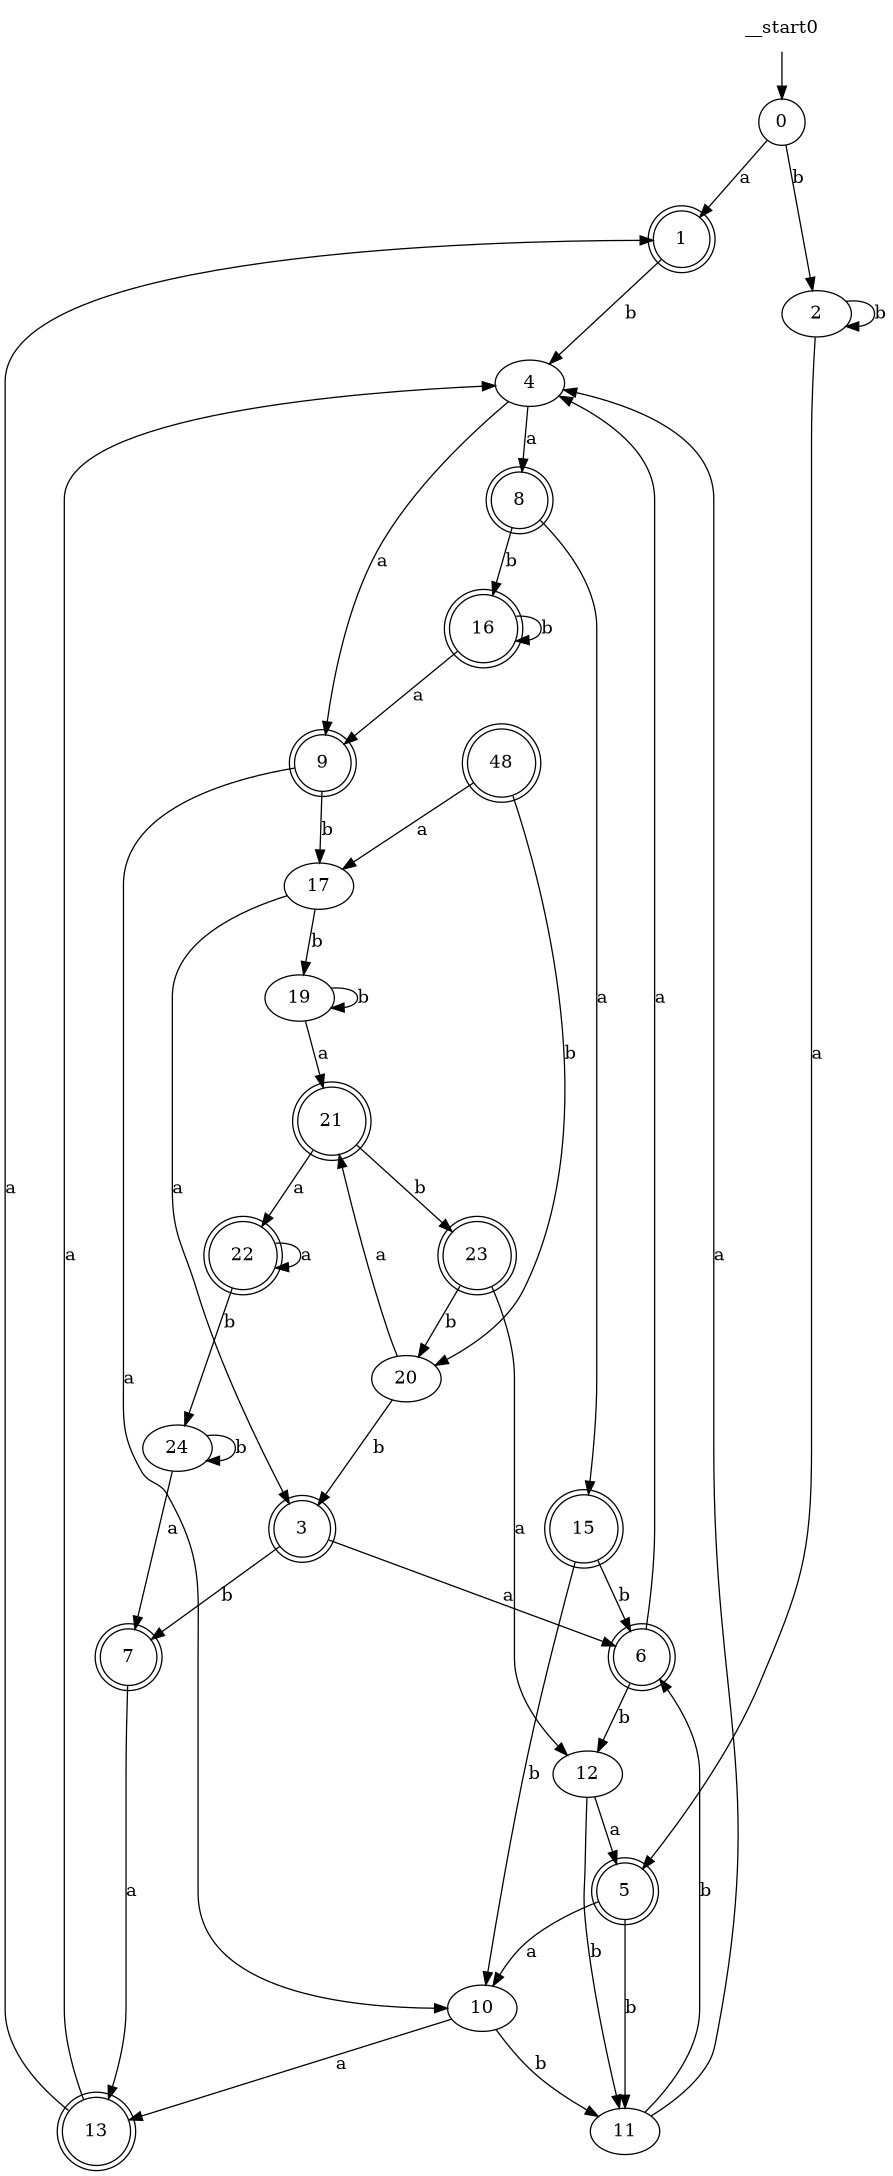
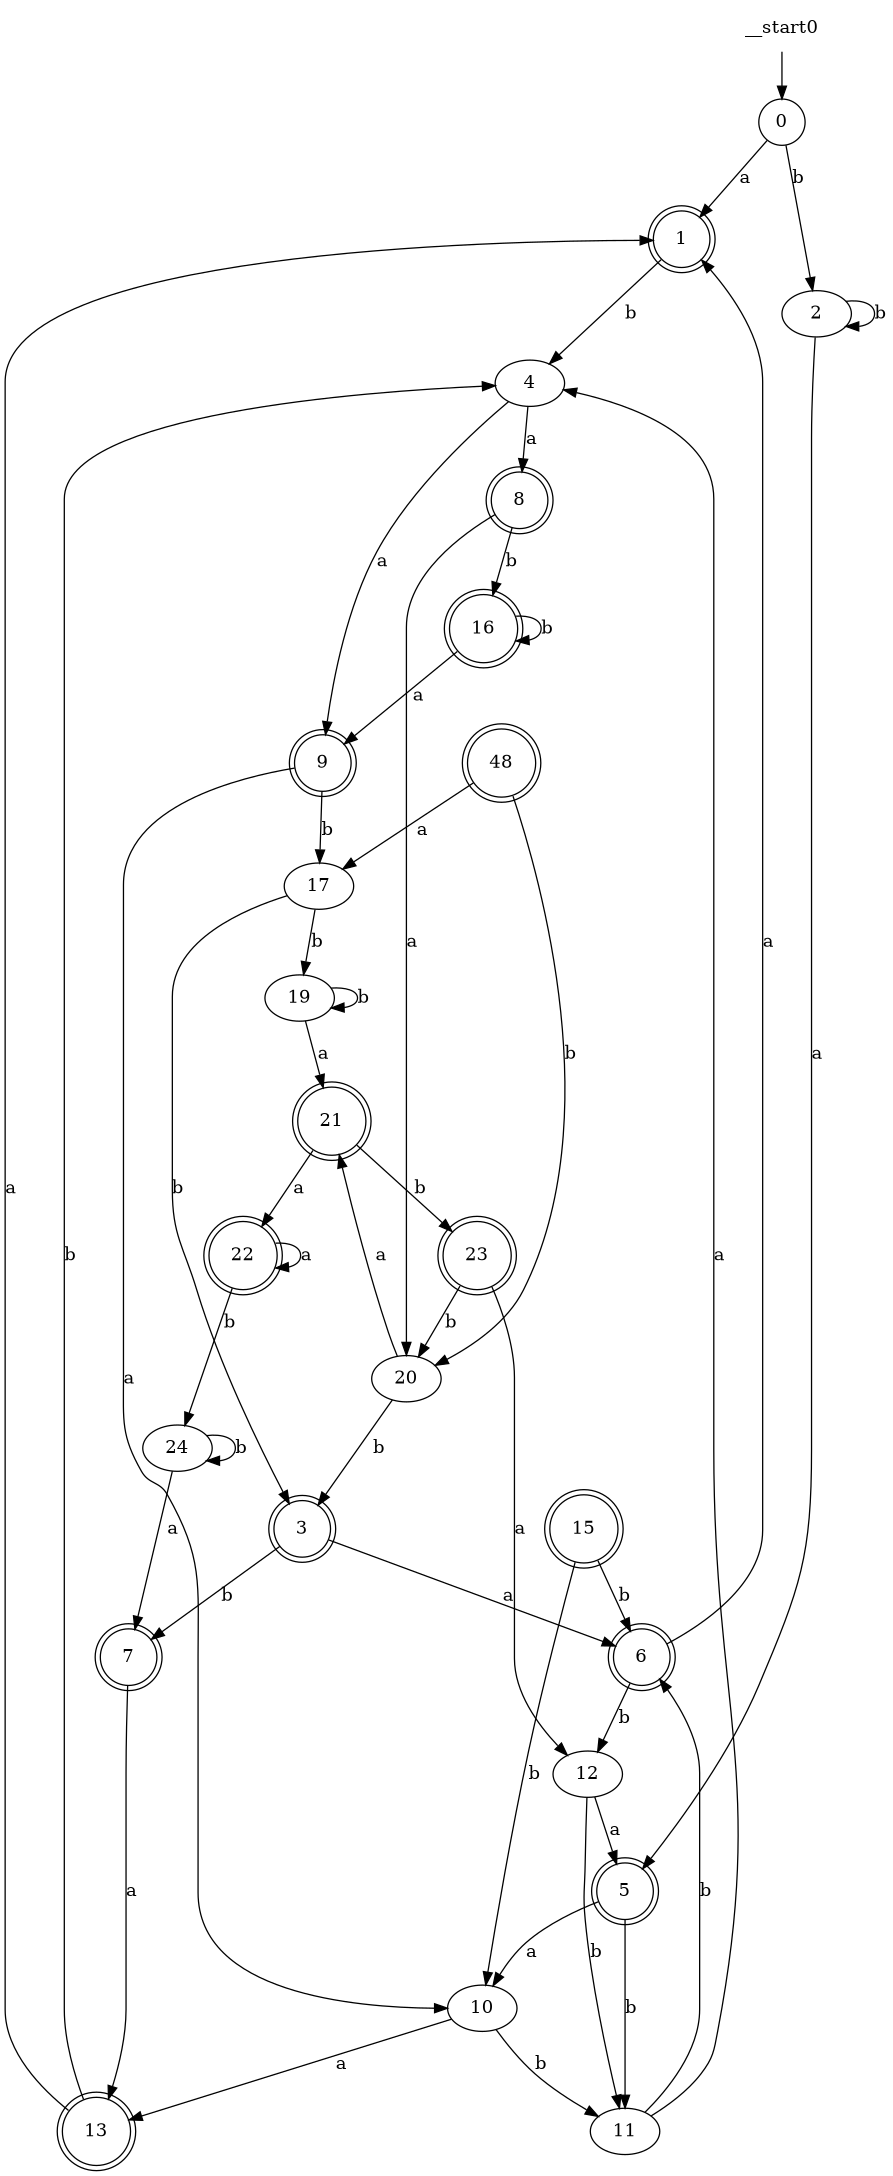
edge "8" -> "15": now "8" -> "20"
edge "6" -> "4": now "6" -> "1"
edge "17" -> "3": label "a" -> "b"
edge "13" -> "4": label "a" -> "b"
